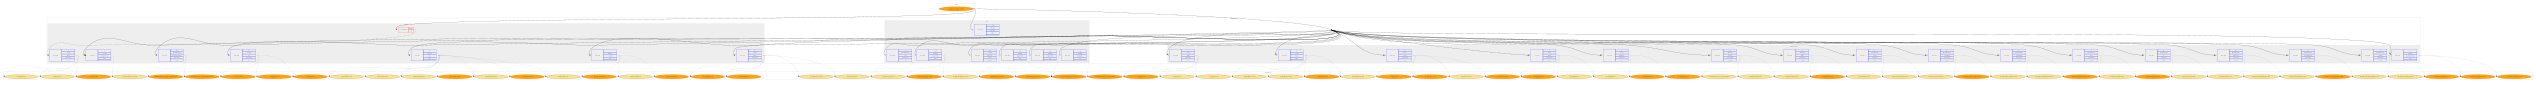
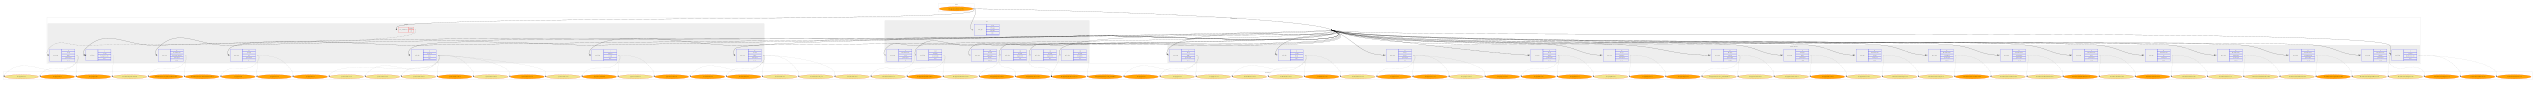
node "dev-qt/qttest-5.7.1": fillcolor khaki -> orange
node "dev-util/cmake-3.7.2": added
node "dev-qt/qtdbus-5.7.1": fillcolor khaki -> orange
